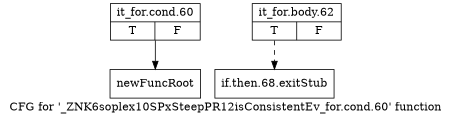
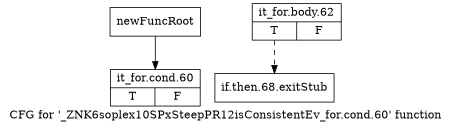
edge "it_for.cond.60" -> "newFuncRoot": reversed
